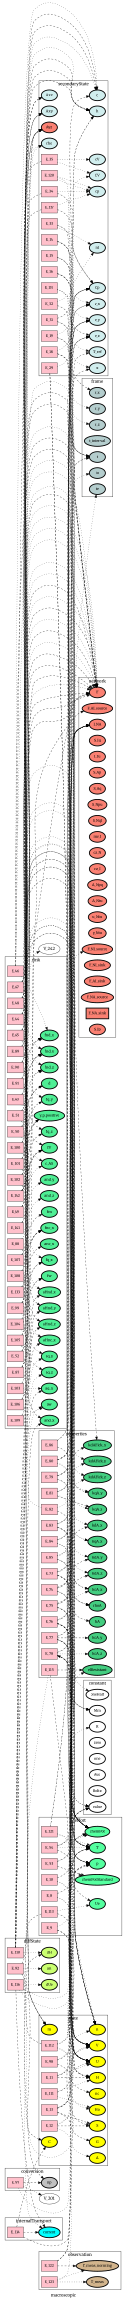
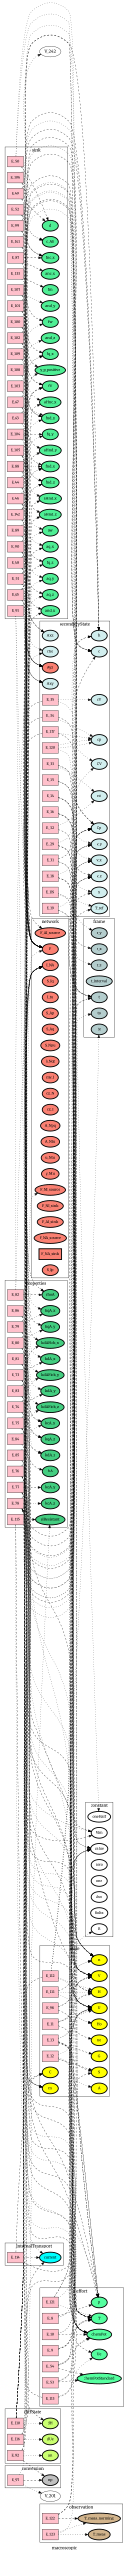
edge "E_91" -> "Axy": now "E_90" -> "Axy"
edge "E_84" -> "v_y": removed
edge "E_92" -> "V": style dotted -> dashed
